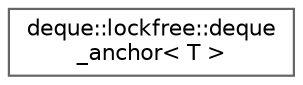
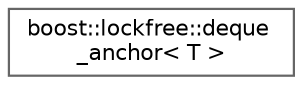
node "deque::lockfree::deque _anchor< T >": label "deque::lockfree::deque _anchor< T >" -> "boost::lockfree::deque _anchor< T >"
